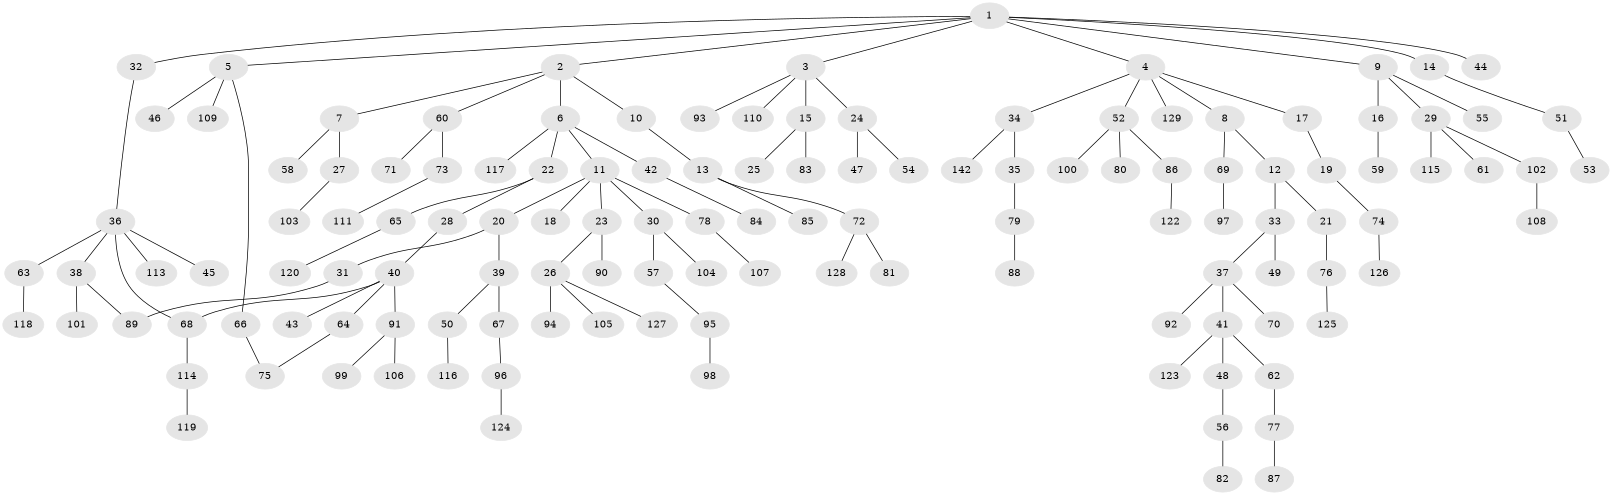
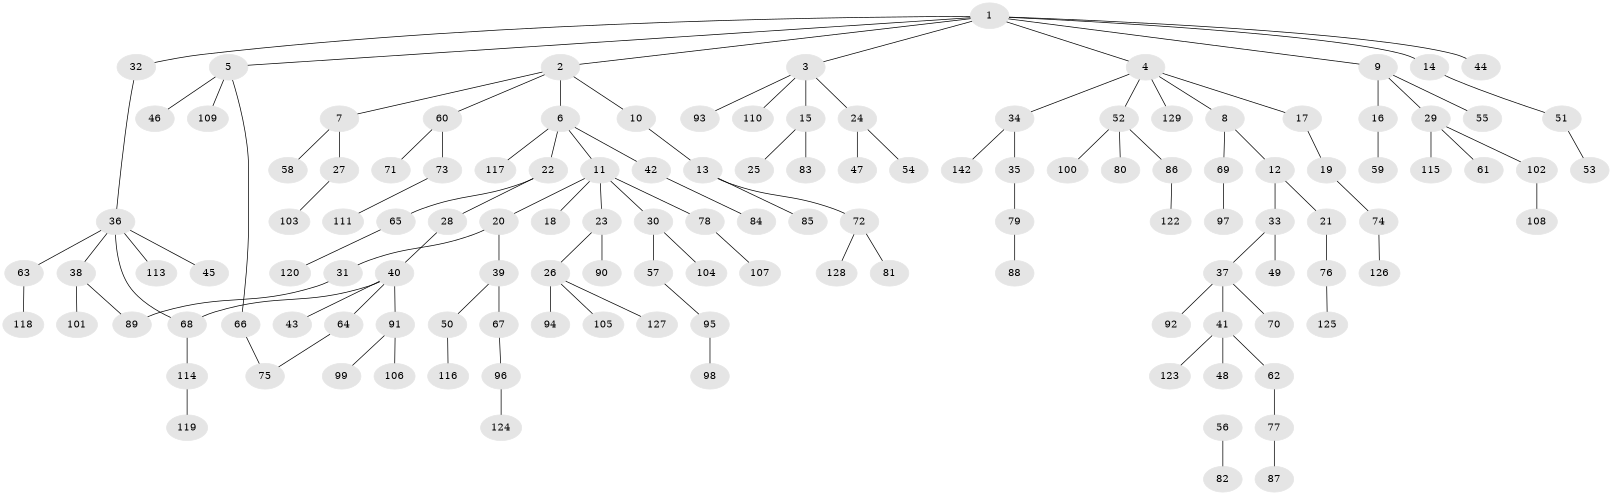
edge "48" -- "56": removed
